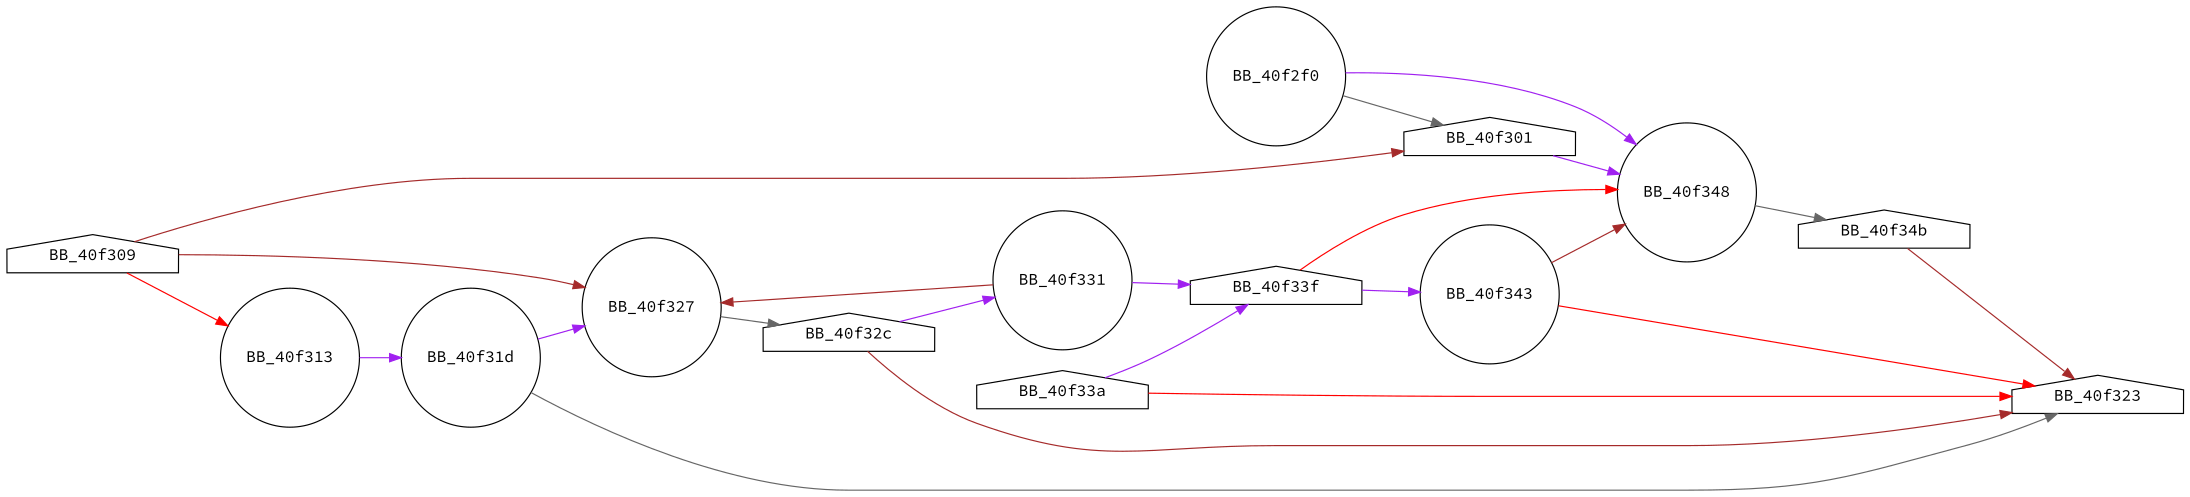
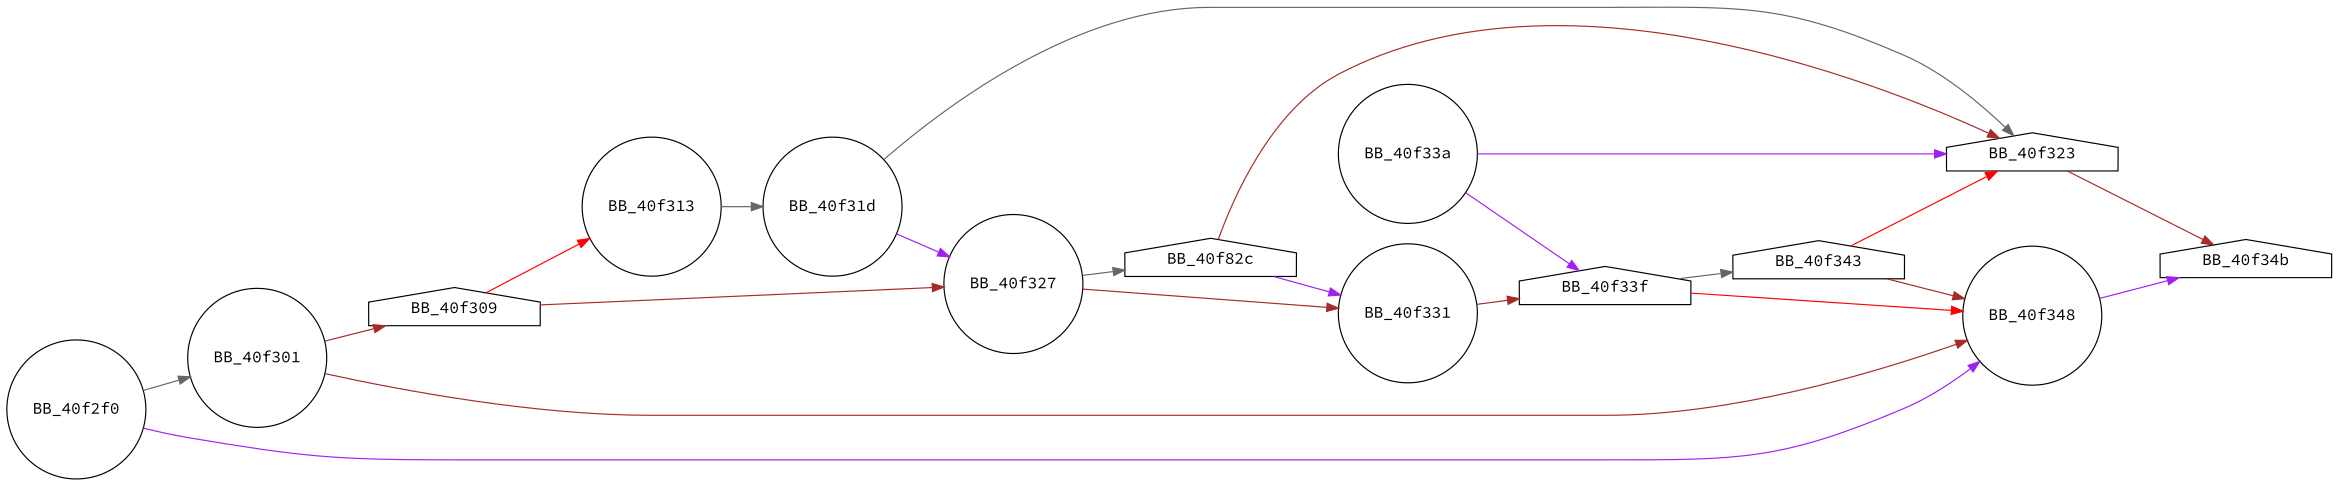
node "BB_40f301": shape house -> circle
edge "BB_40f301" -> "BB_40f348": color purple -> brown
edge "BB_40f309" -> "BB_40f301": reversed
edge "BB_40f348" -> "BB_40f34b": color gray40 -> purple
edge "BB_40f331" -> "BB_40f33f": color purple -> brown
edge "BB_40f33f" -> "BB_40f343": color purple -> gray40
edge "BB_40f331" -> "BB_40f327": reversed
node "BB_40f343": shape circle -> house
edge "BB_40f34b" -> "BB_40f323": reversed
node "BB_40f32c": label "BB_40f32c" -> "BB_40f82c"
edge "BB_40f313" -> "BB_40f31d": color purple -> gray40
node "BB_40f33a": shape house -> circle
edge "BB_40f33a" -> "BB_40f323": color red -> purple
